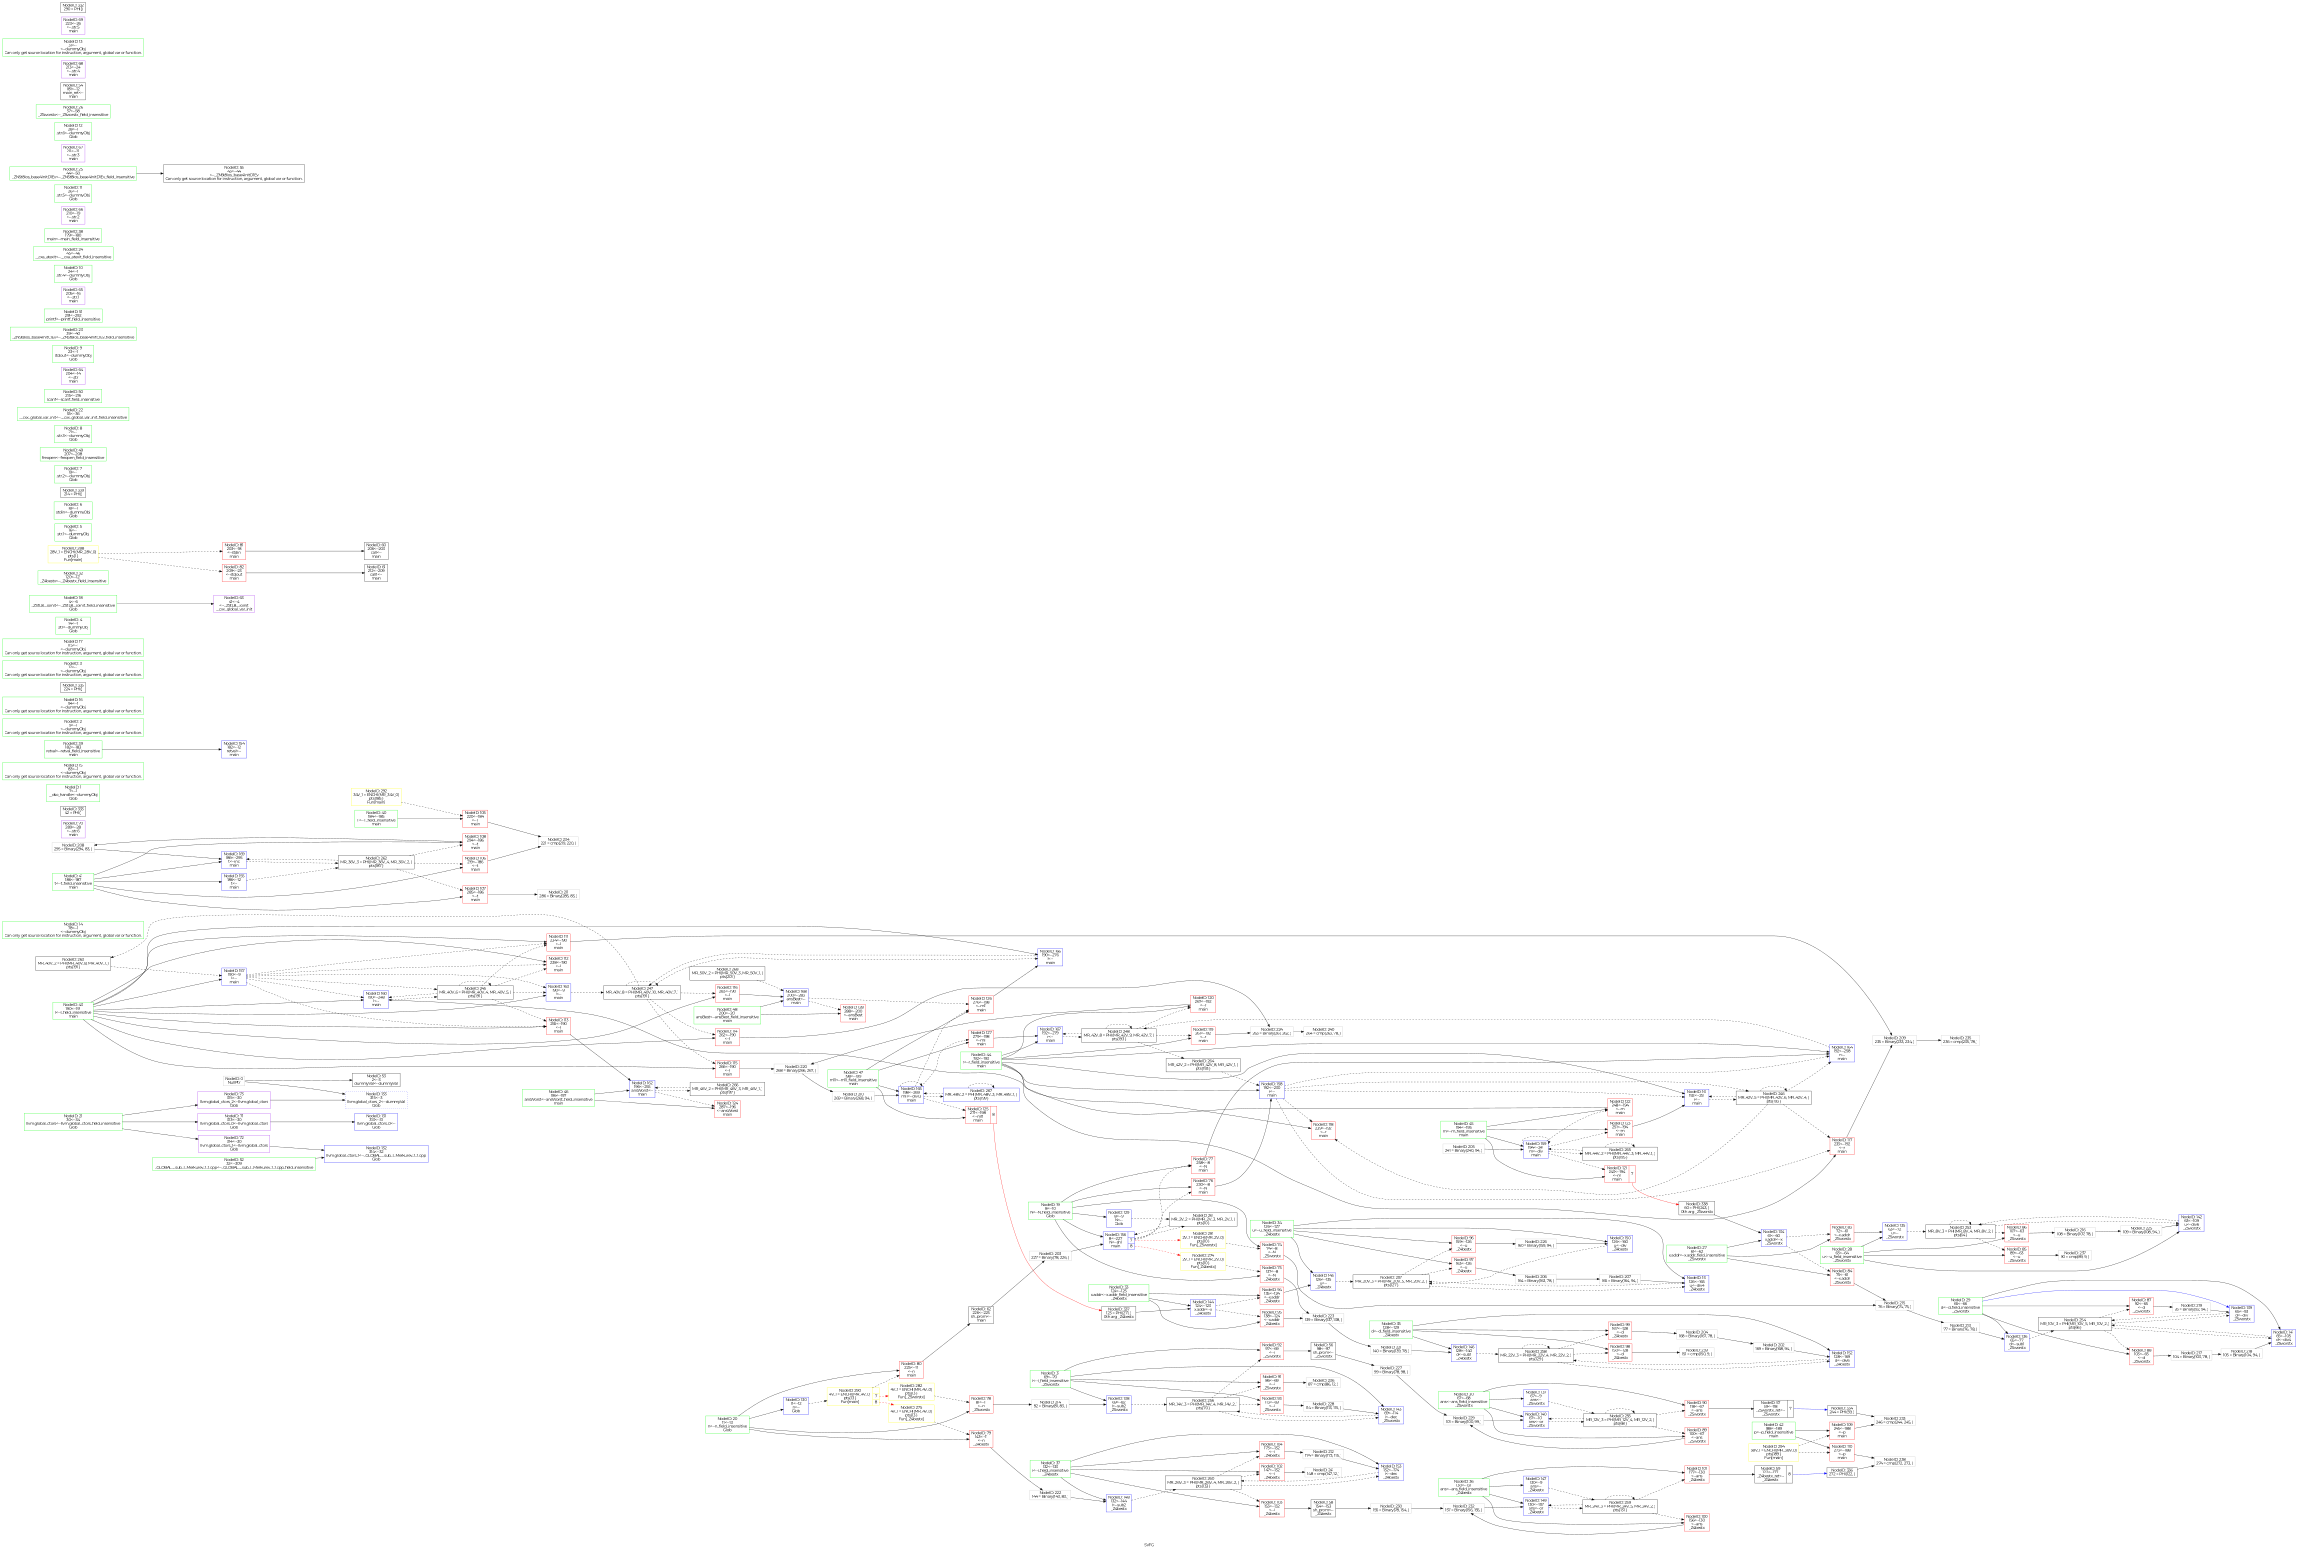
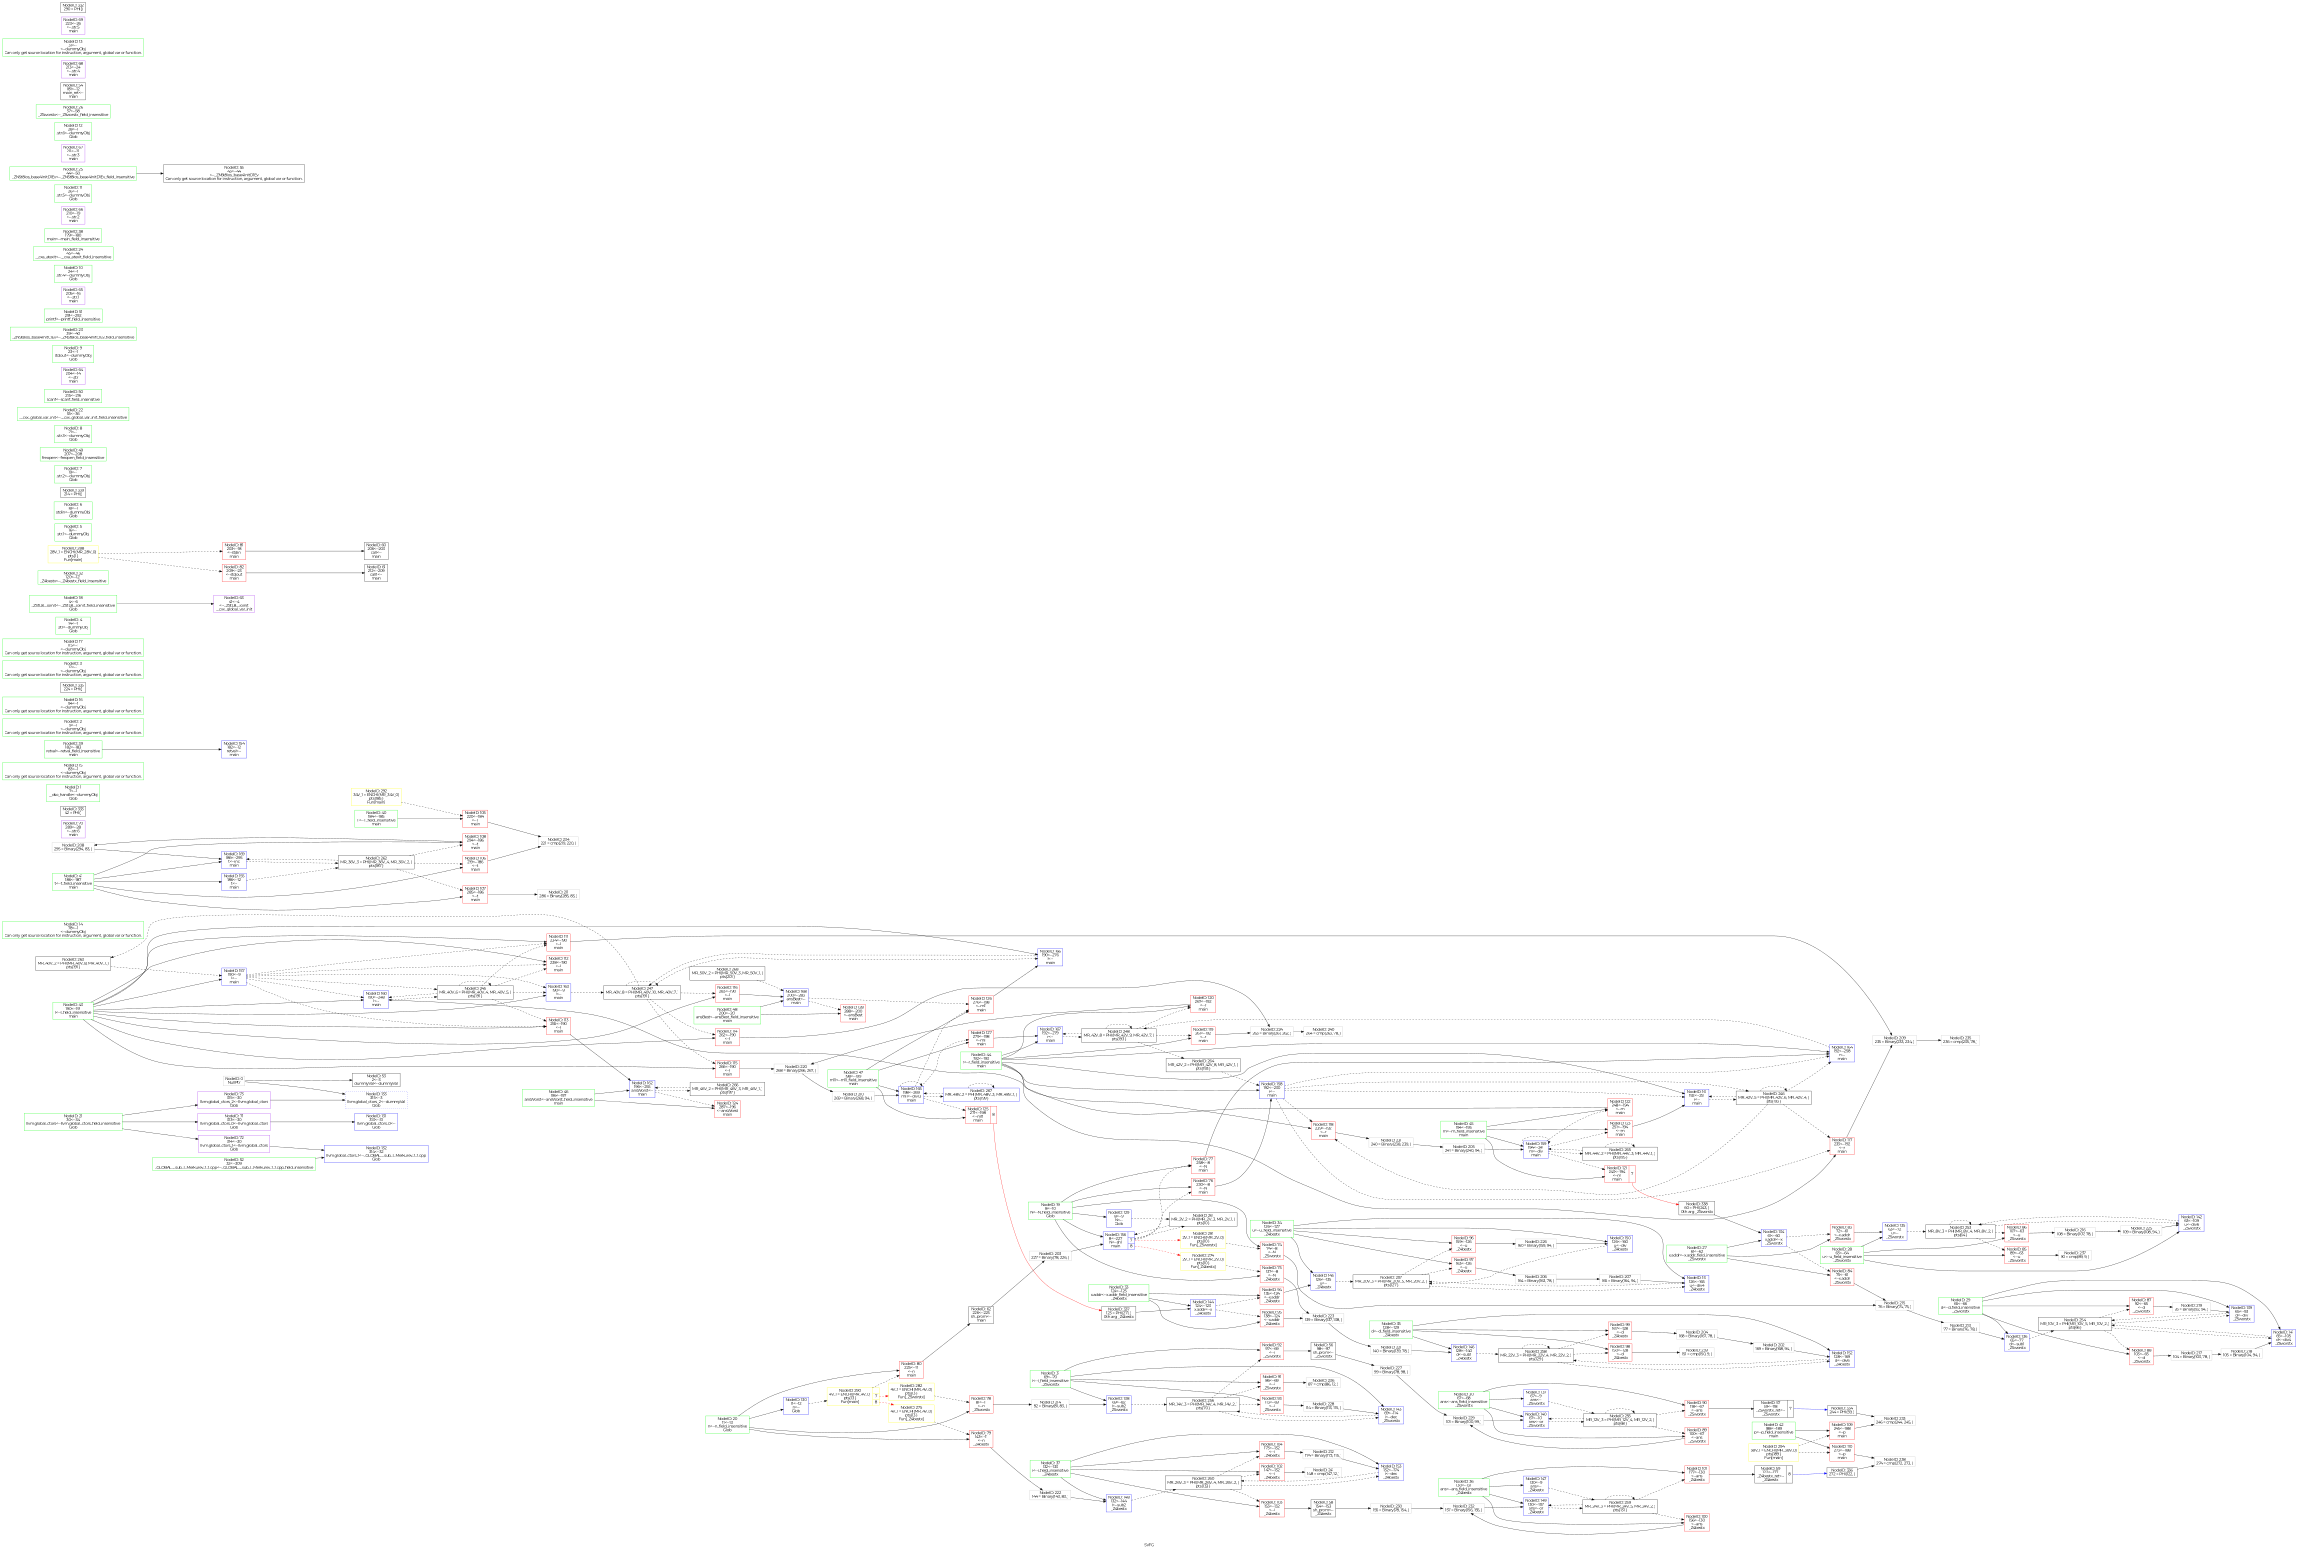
node "NodeID: 231": added
edge "NodeID: 29" -> "NodeID: 139": color blue -> black
